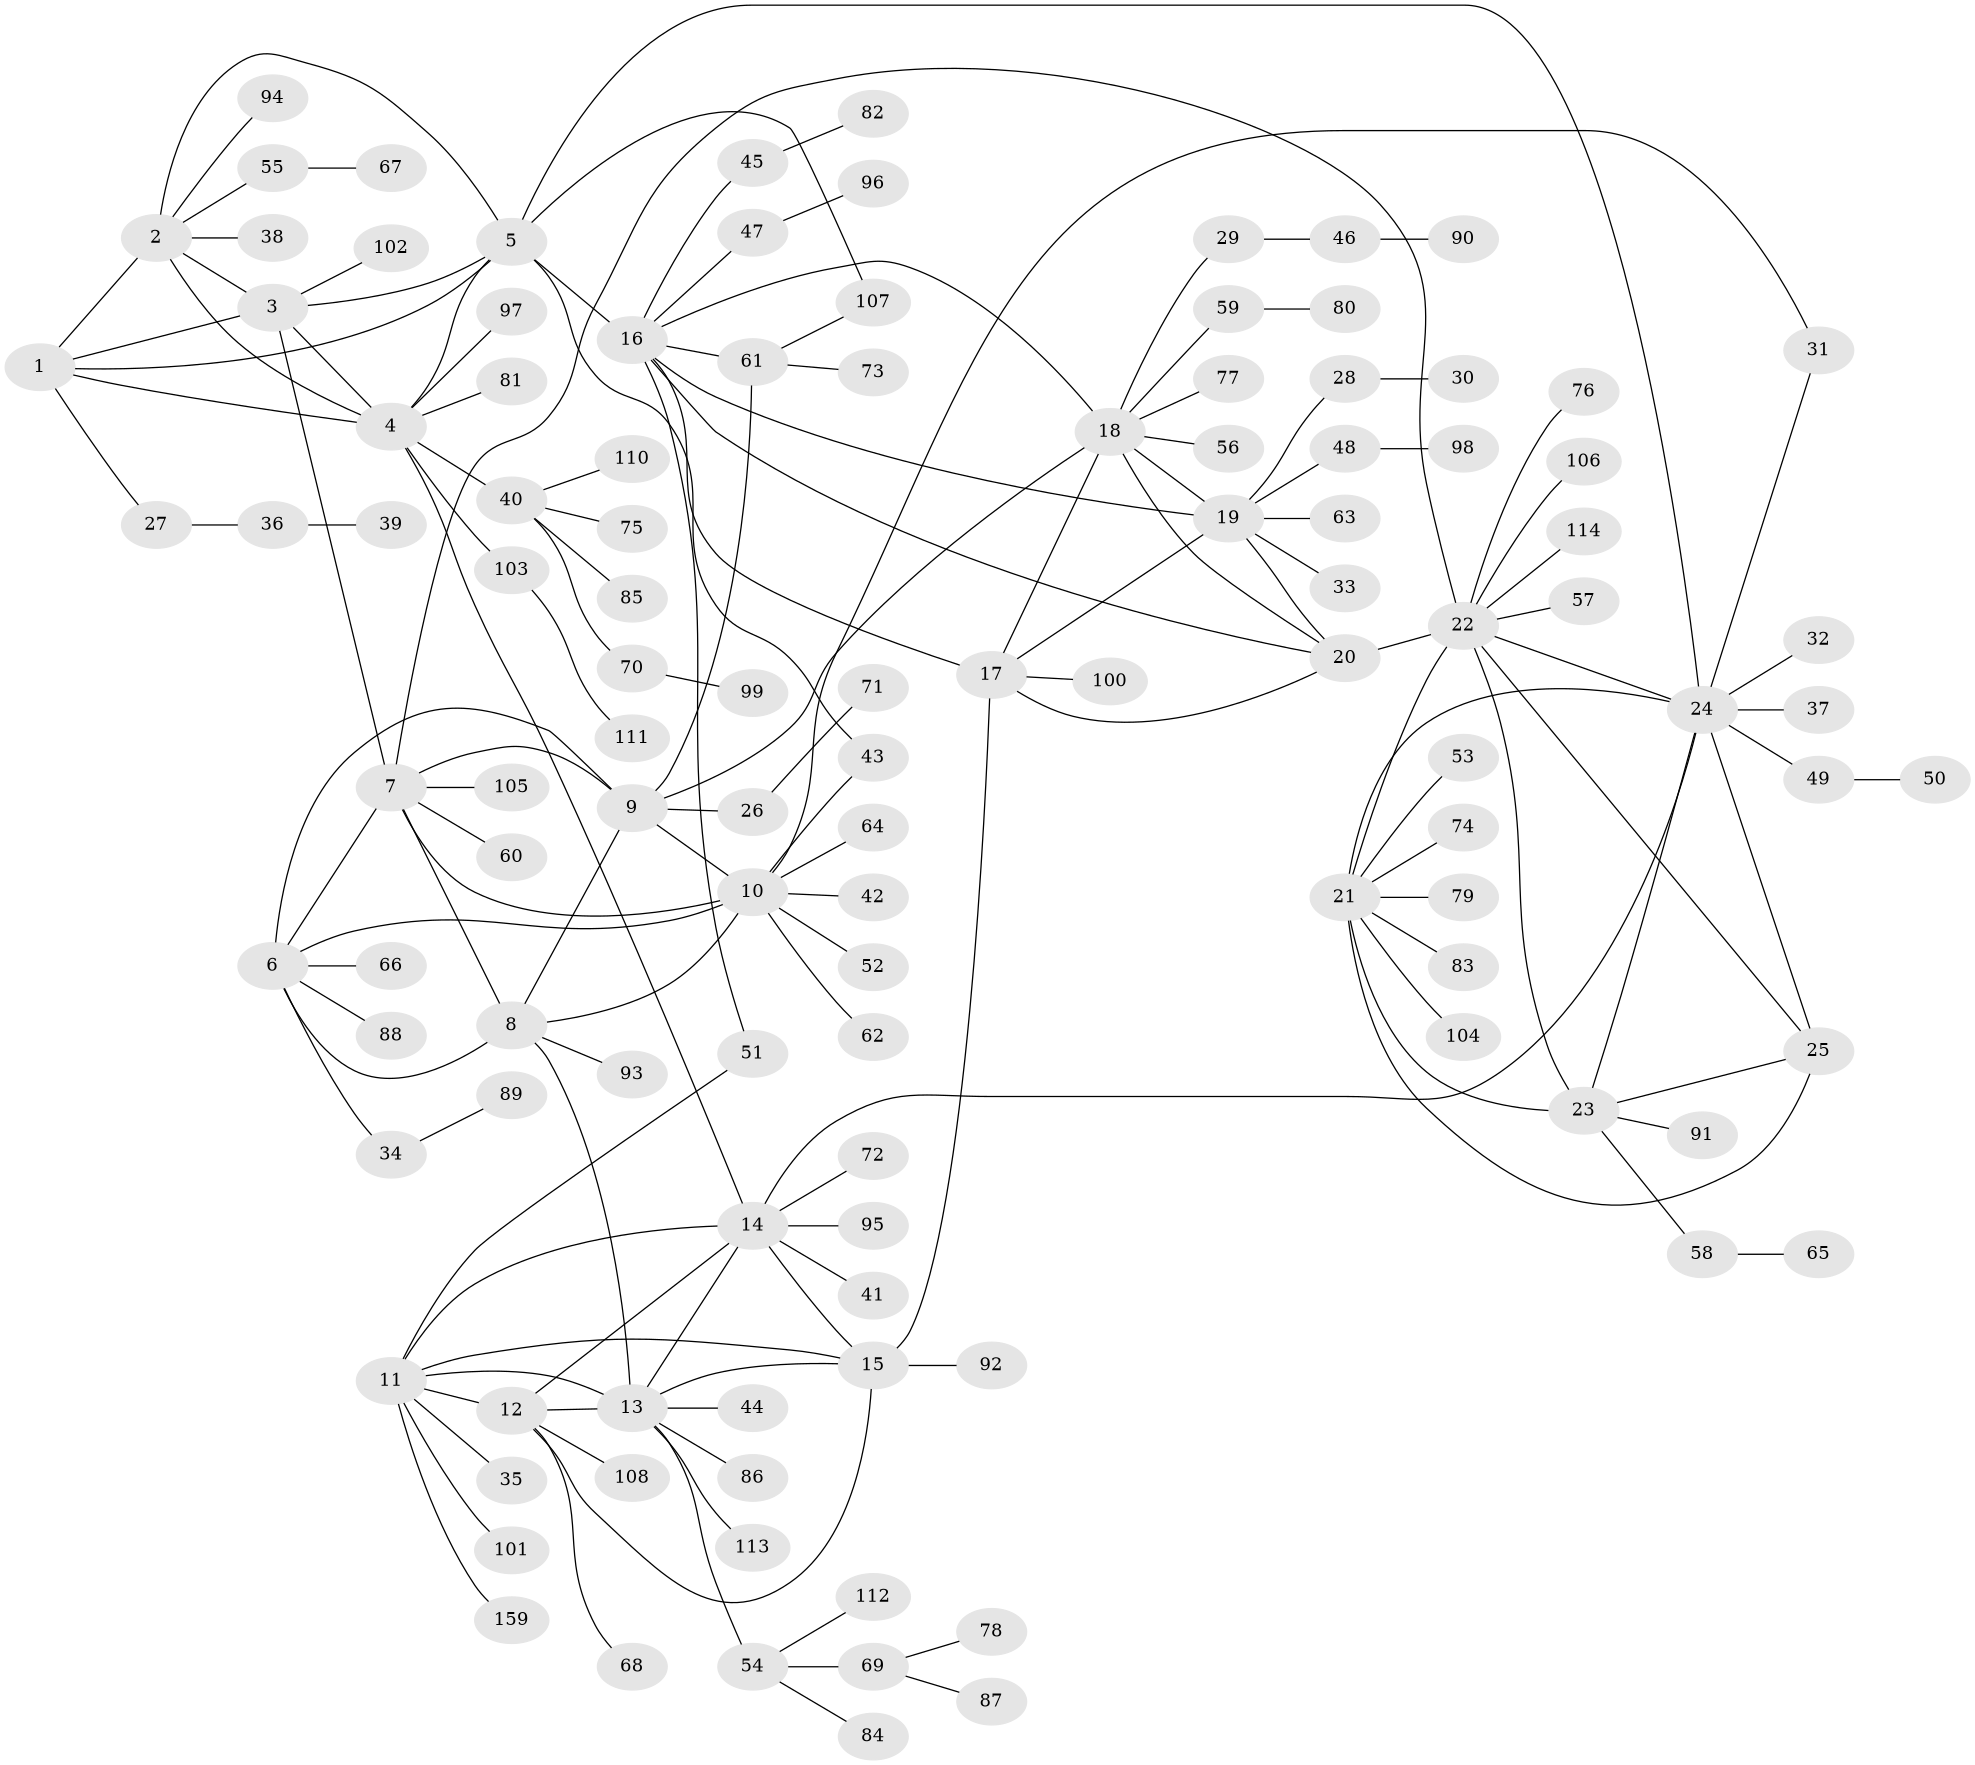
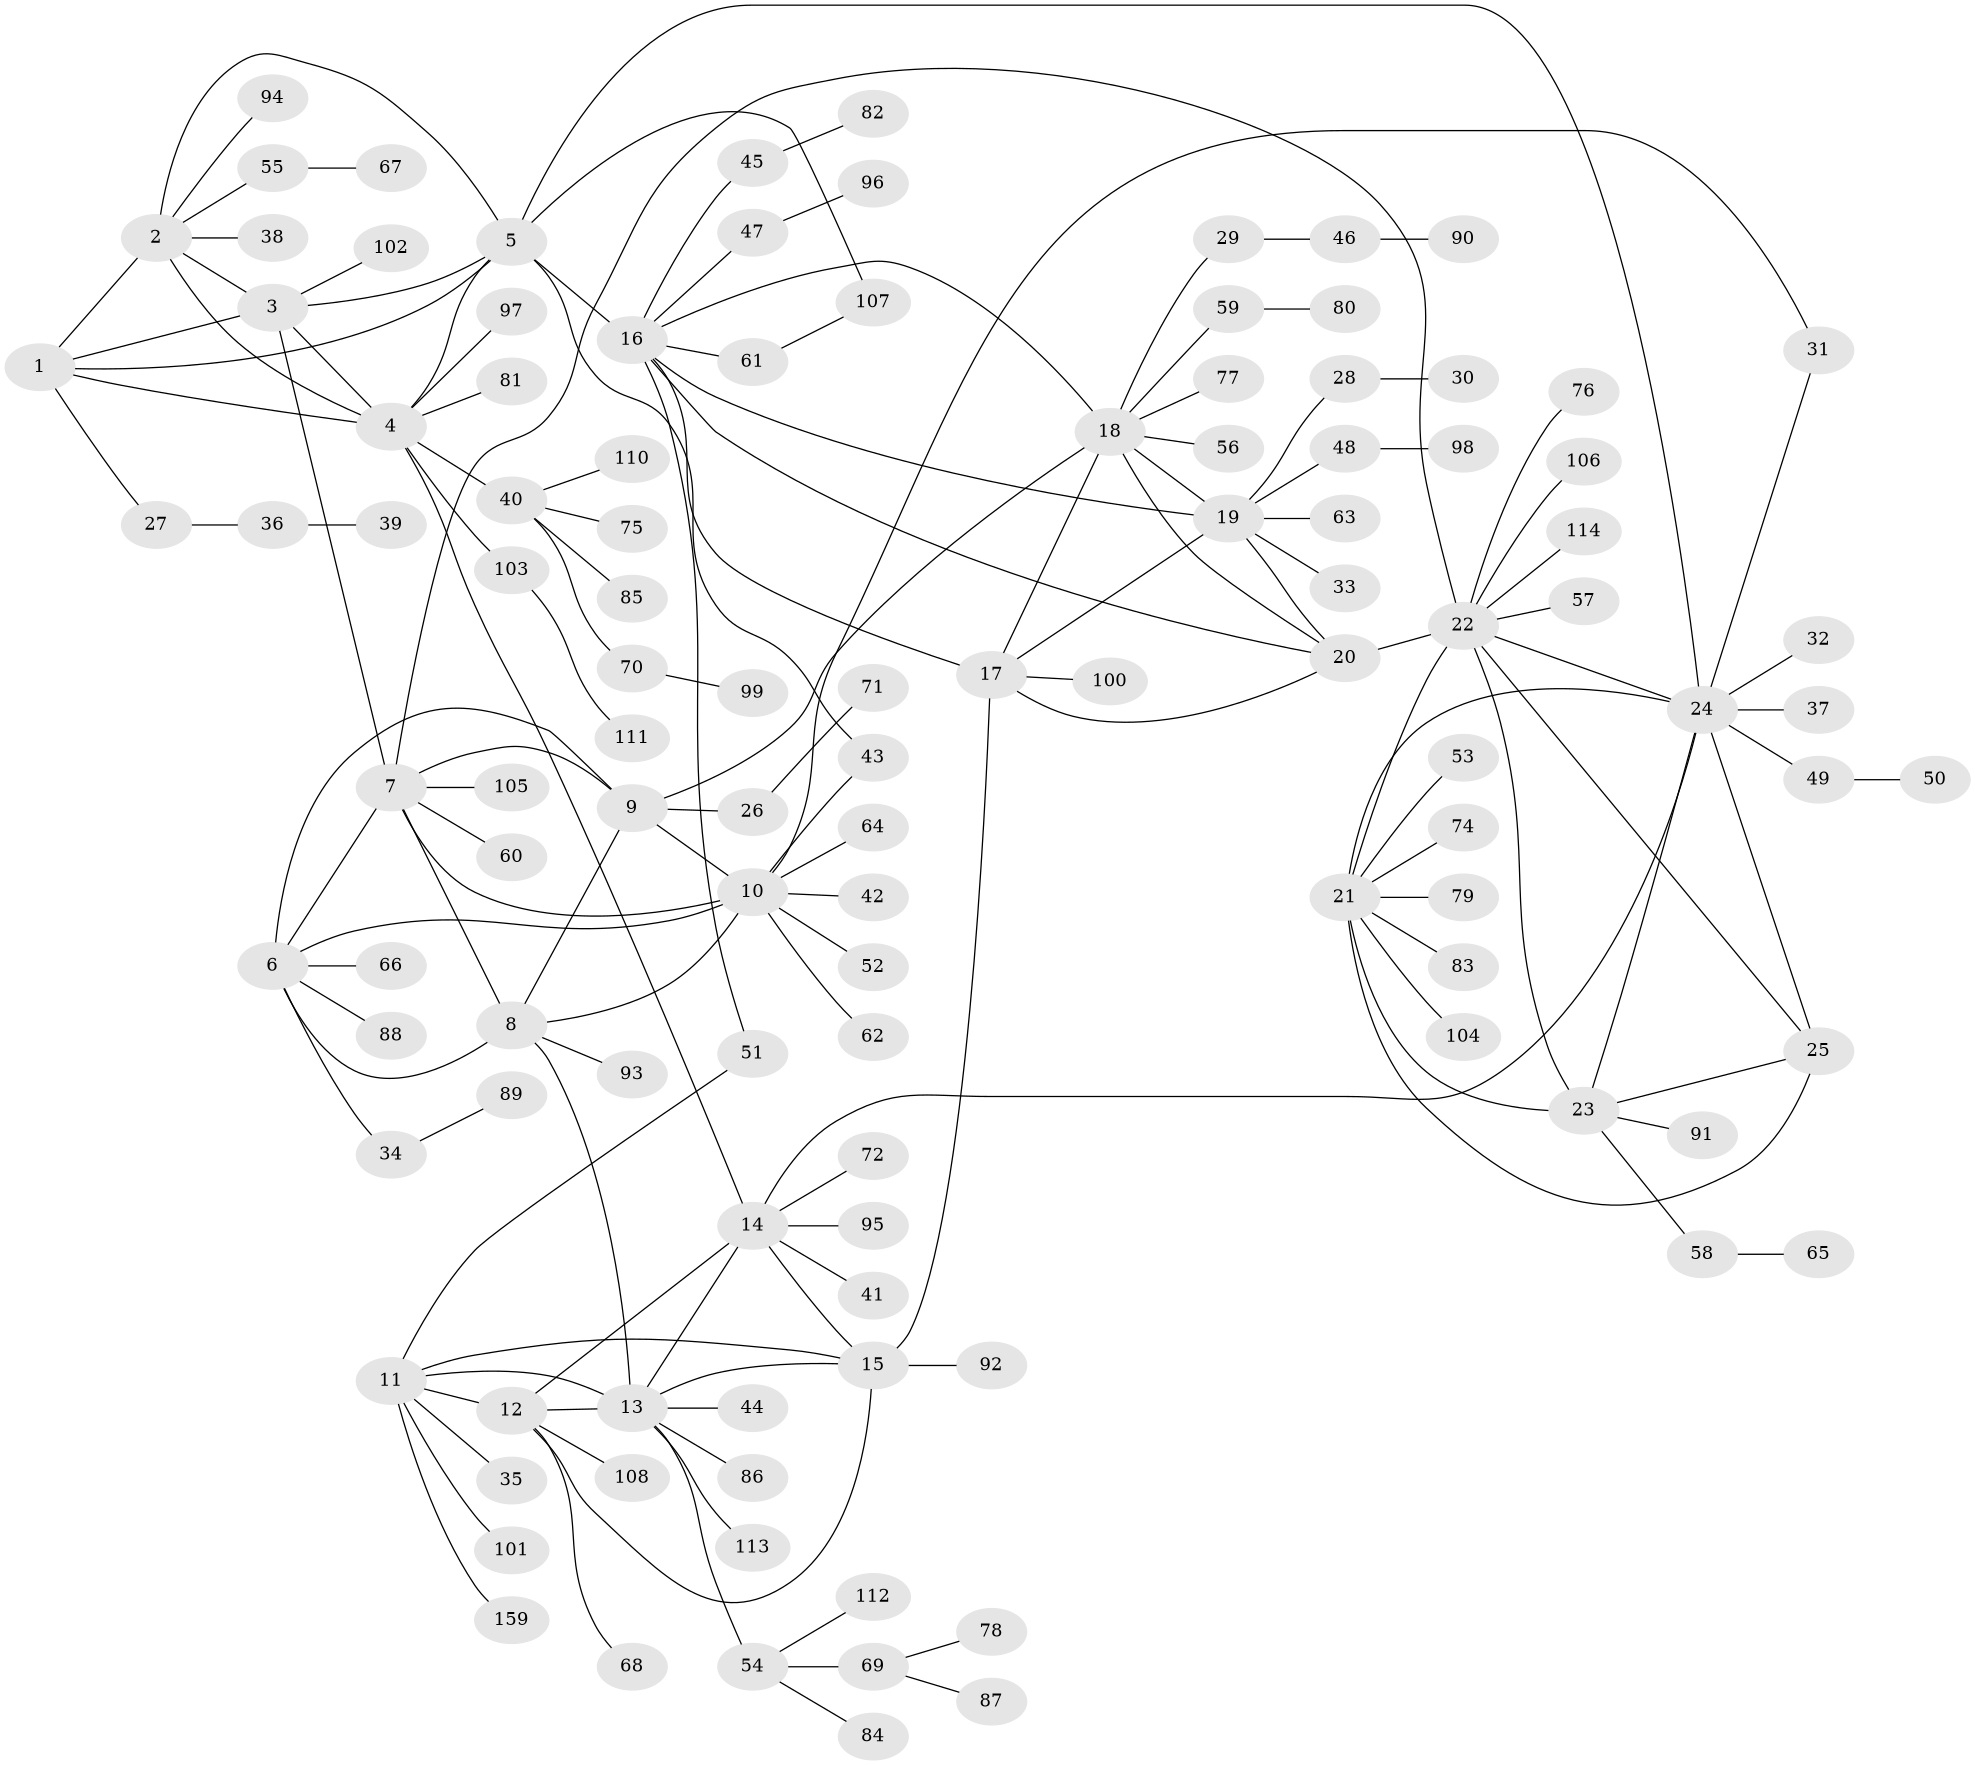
node "73": removed
edge "61" -- "9": removed
edge "14" -- "11": removed
